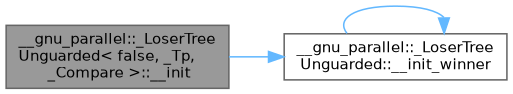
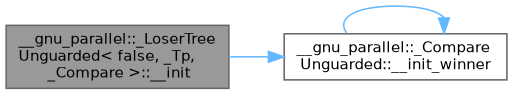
node "__gnu_parallel::_LoserTree Unguarded::__init_winner": label "__gnu_parallel::_LoserTree Unguarded::__init_winner" -> "__gnu_parallel::_Compare Unguarded::__init_winner"
